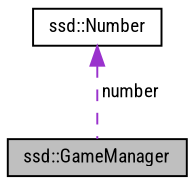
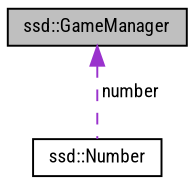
edge "ssd::GameManager" -> "ssd::Number": reversed
